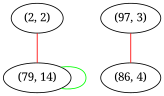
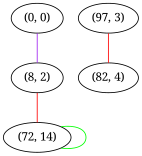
node "(0, 0)": added
node "(2, 2)": label "(2, 2)" -> "(8, 2)"
node "(79, 14)": label "(79, 14)" -> "(72, 14)"
node "(86, 4)": label "(86, 4)" -> "(82, 4)"
